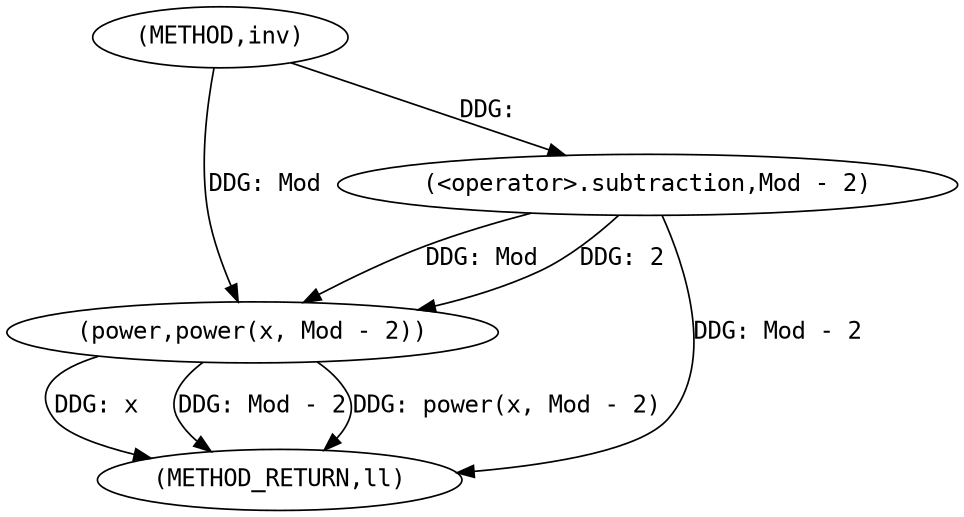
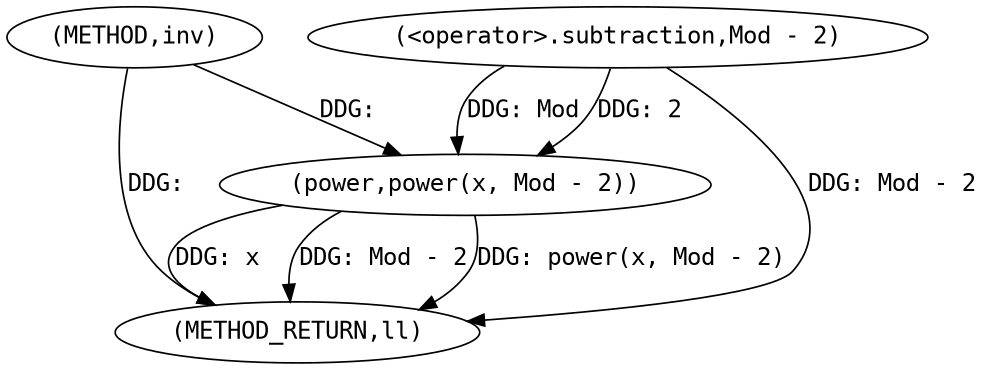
edge "(METHOD,inv)" -> "(<operator>.subtraction,Mod - 2)": now "(METHOD,inv)" -> "(METHOD_RETURN,ll)"
edge "(METHOD,inv)" -> "(power,power(x, Mod - 2))": label "DDG: Mod" -> "DDG: "
